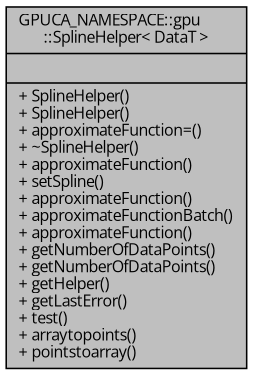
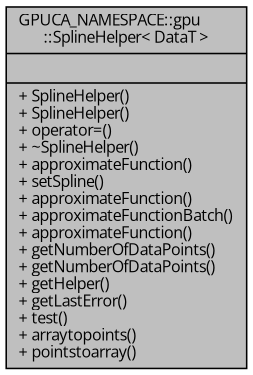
node "GPUCA_NAMESPACE::gpu": text "+ approximateFunction=()" -> "+ operator=()"
